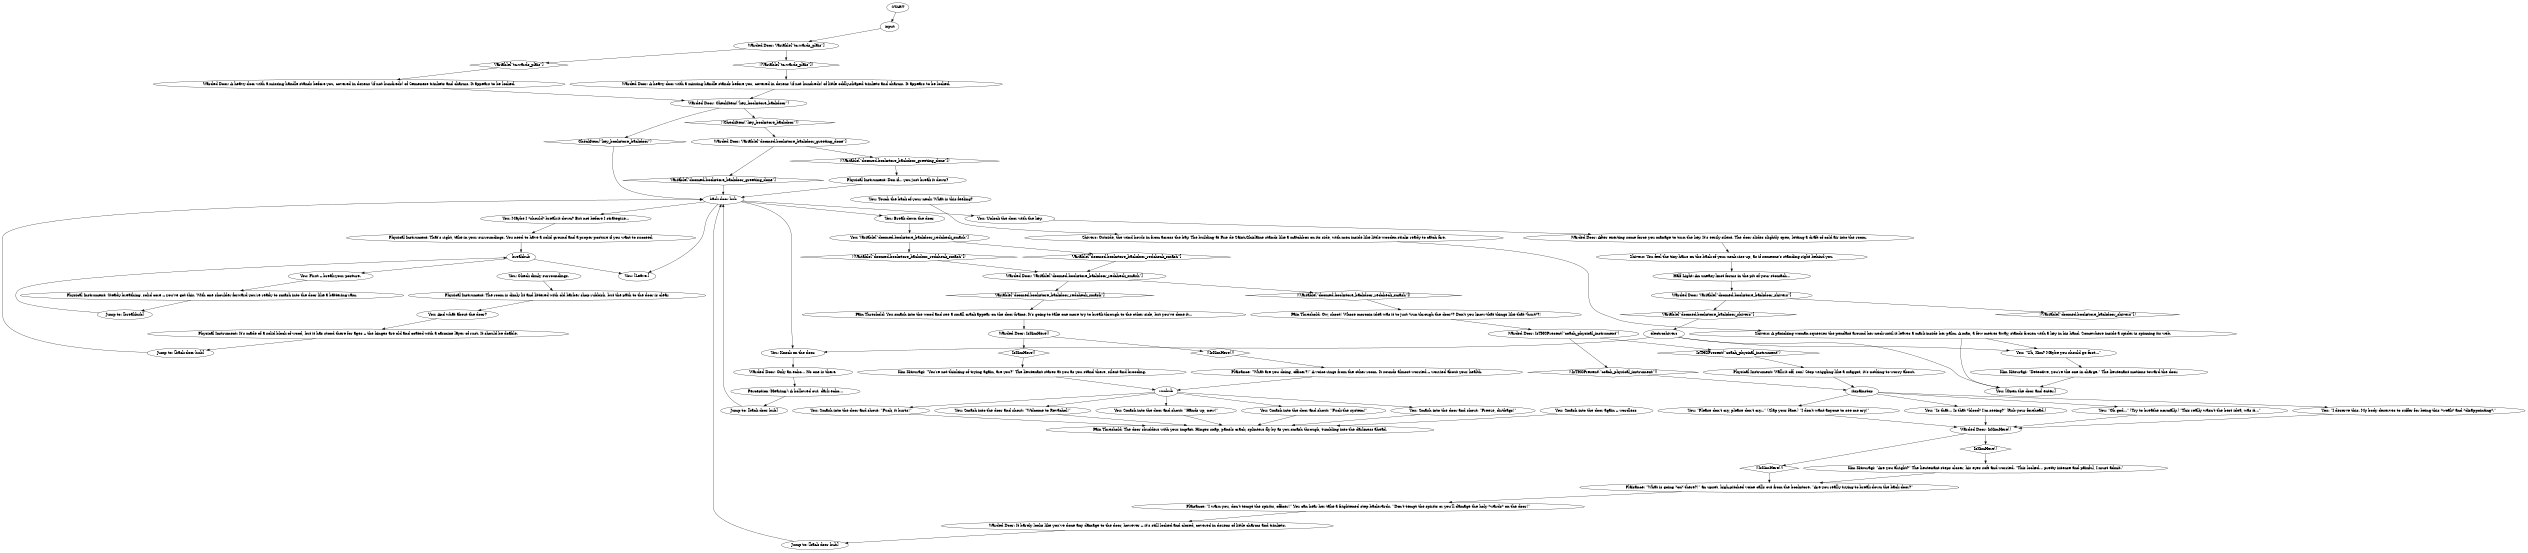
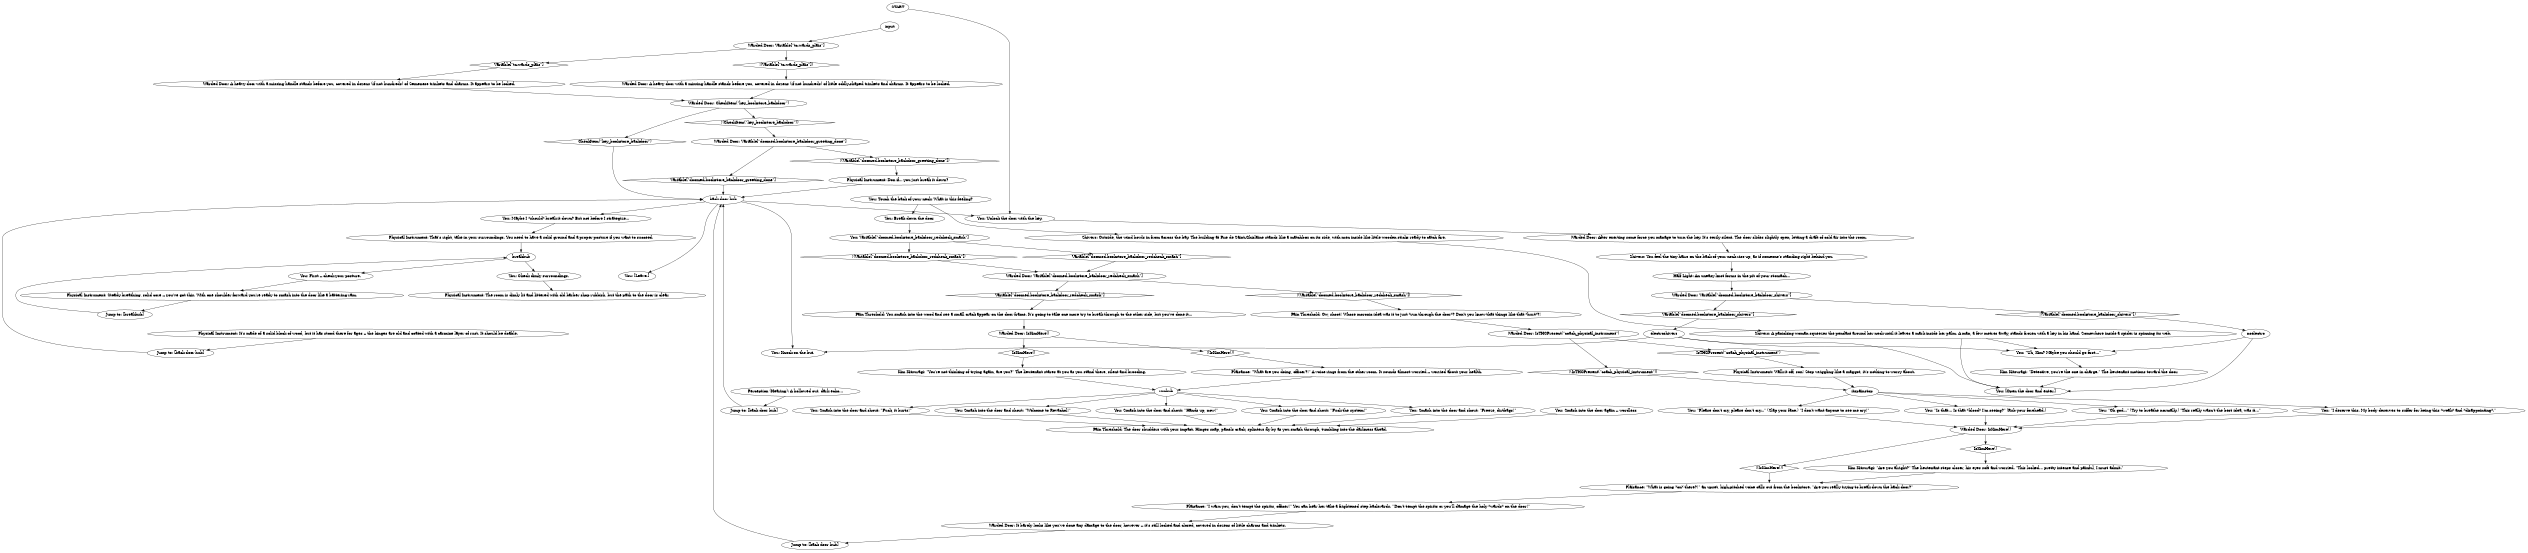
edge "START" -> "input": now "START" -> "You: Unlock the door with the key."
edge "back door hub" -> "You: Break down the door.": now "You: Touch the back of your neck: What is this feeling?" -> "You: Break down the door."
edge "breakhub" -> "You: [Leave.]": now "breakhub" -> "You: Check dimly surroundings."
node "You: First -- break your posture.": label "You: First -- break your posture." -> "You: First -- check your posture."
node "You: And what about the door?": removed
node "noelectro": added
node "You: Knock on the door.": label "You: Knock on the door." -> "You: Knock on the but."
node "Warded Door: Only an echo... No one is there.": removed
